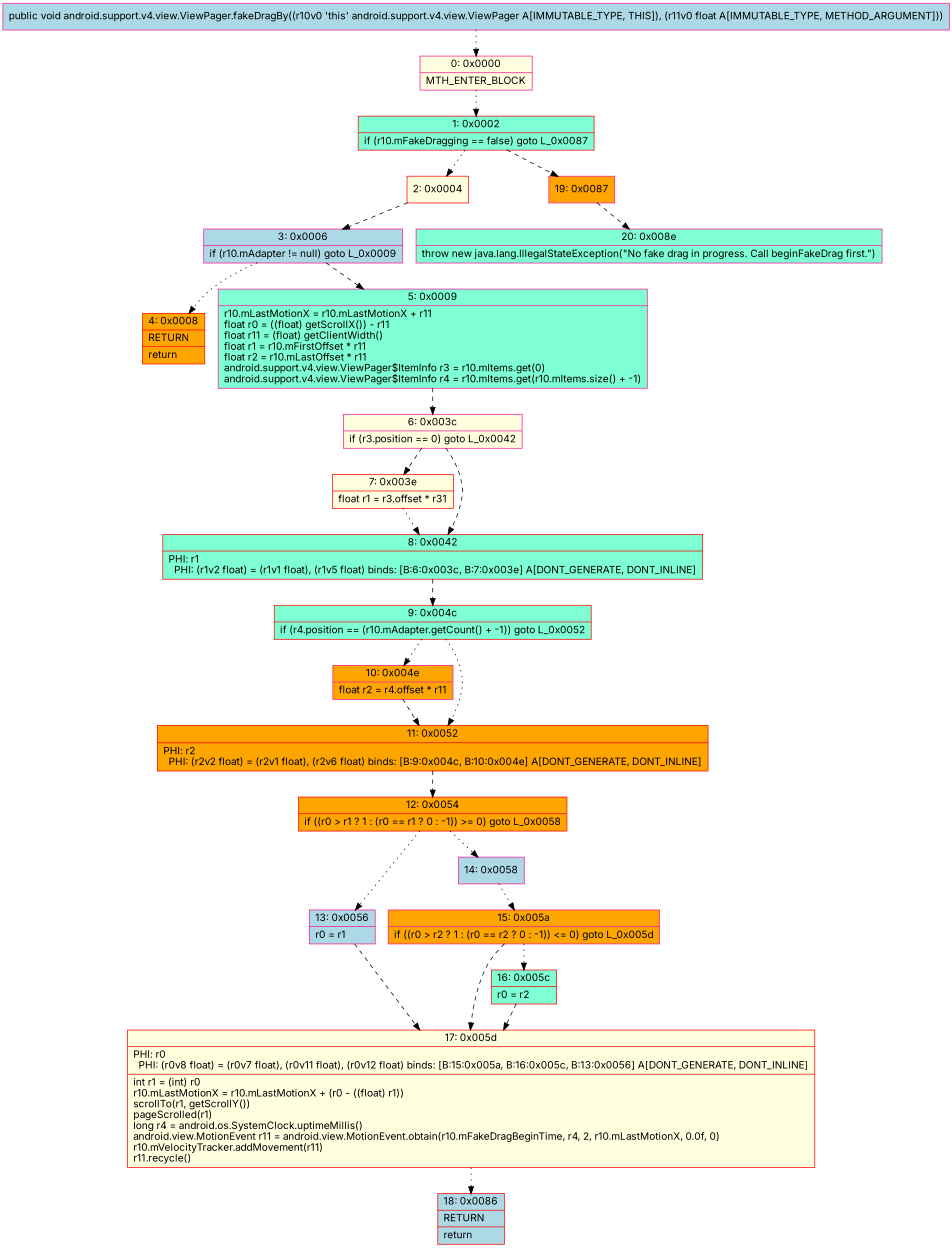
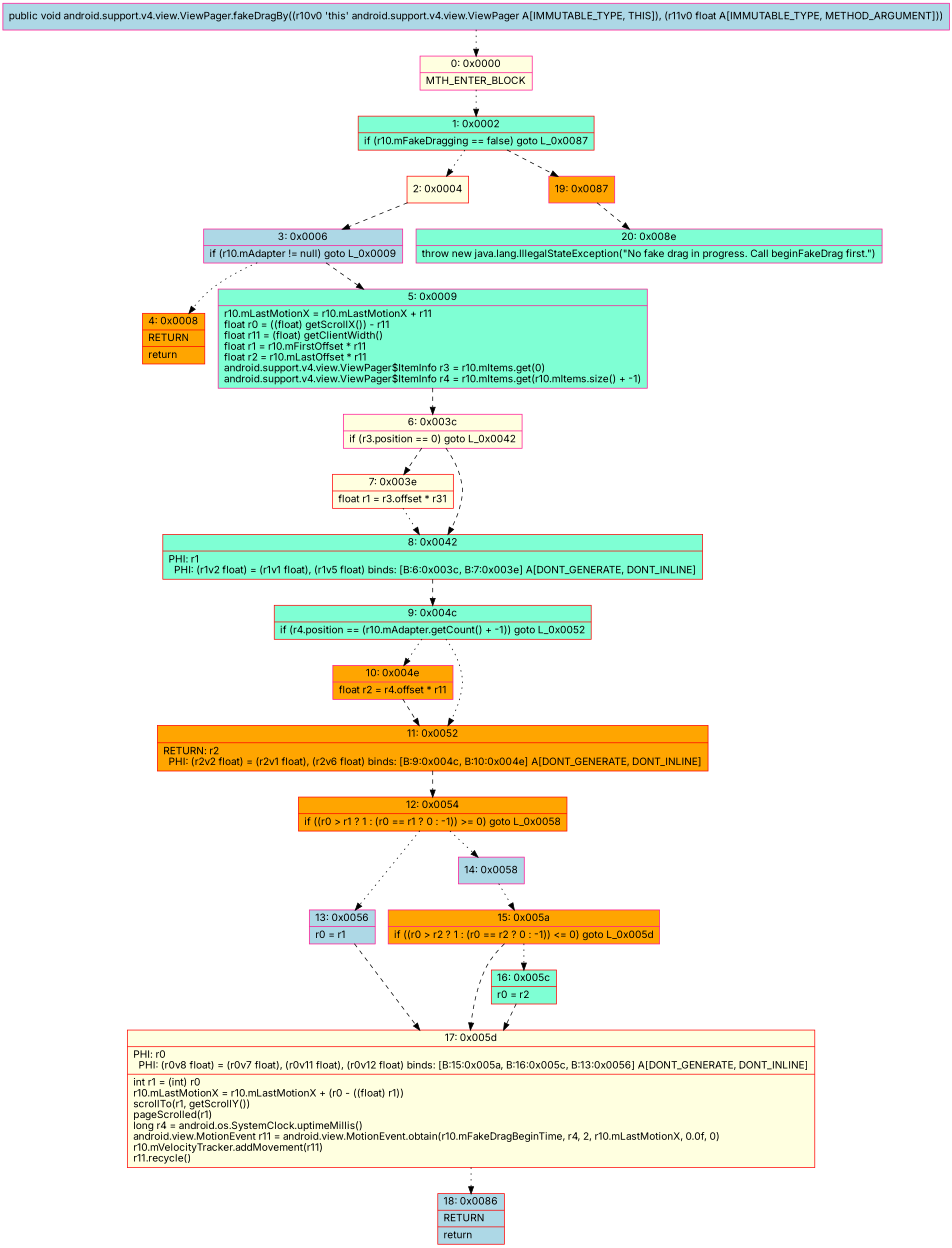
node "11: 0x0052": text "PHI: r2" -> "RETURN: r2"
